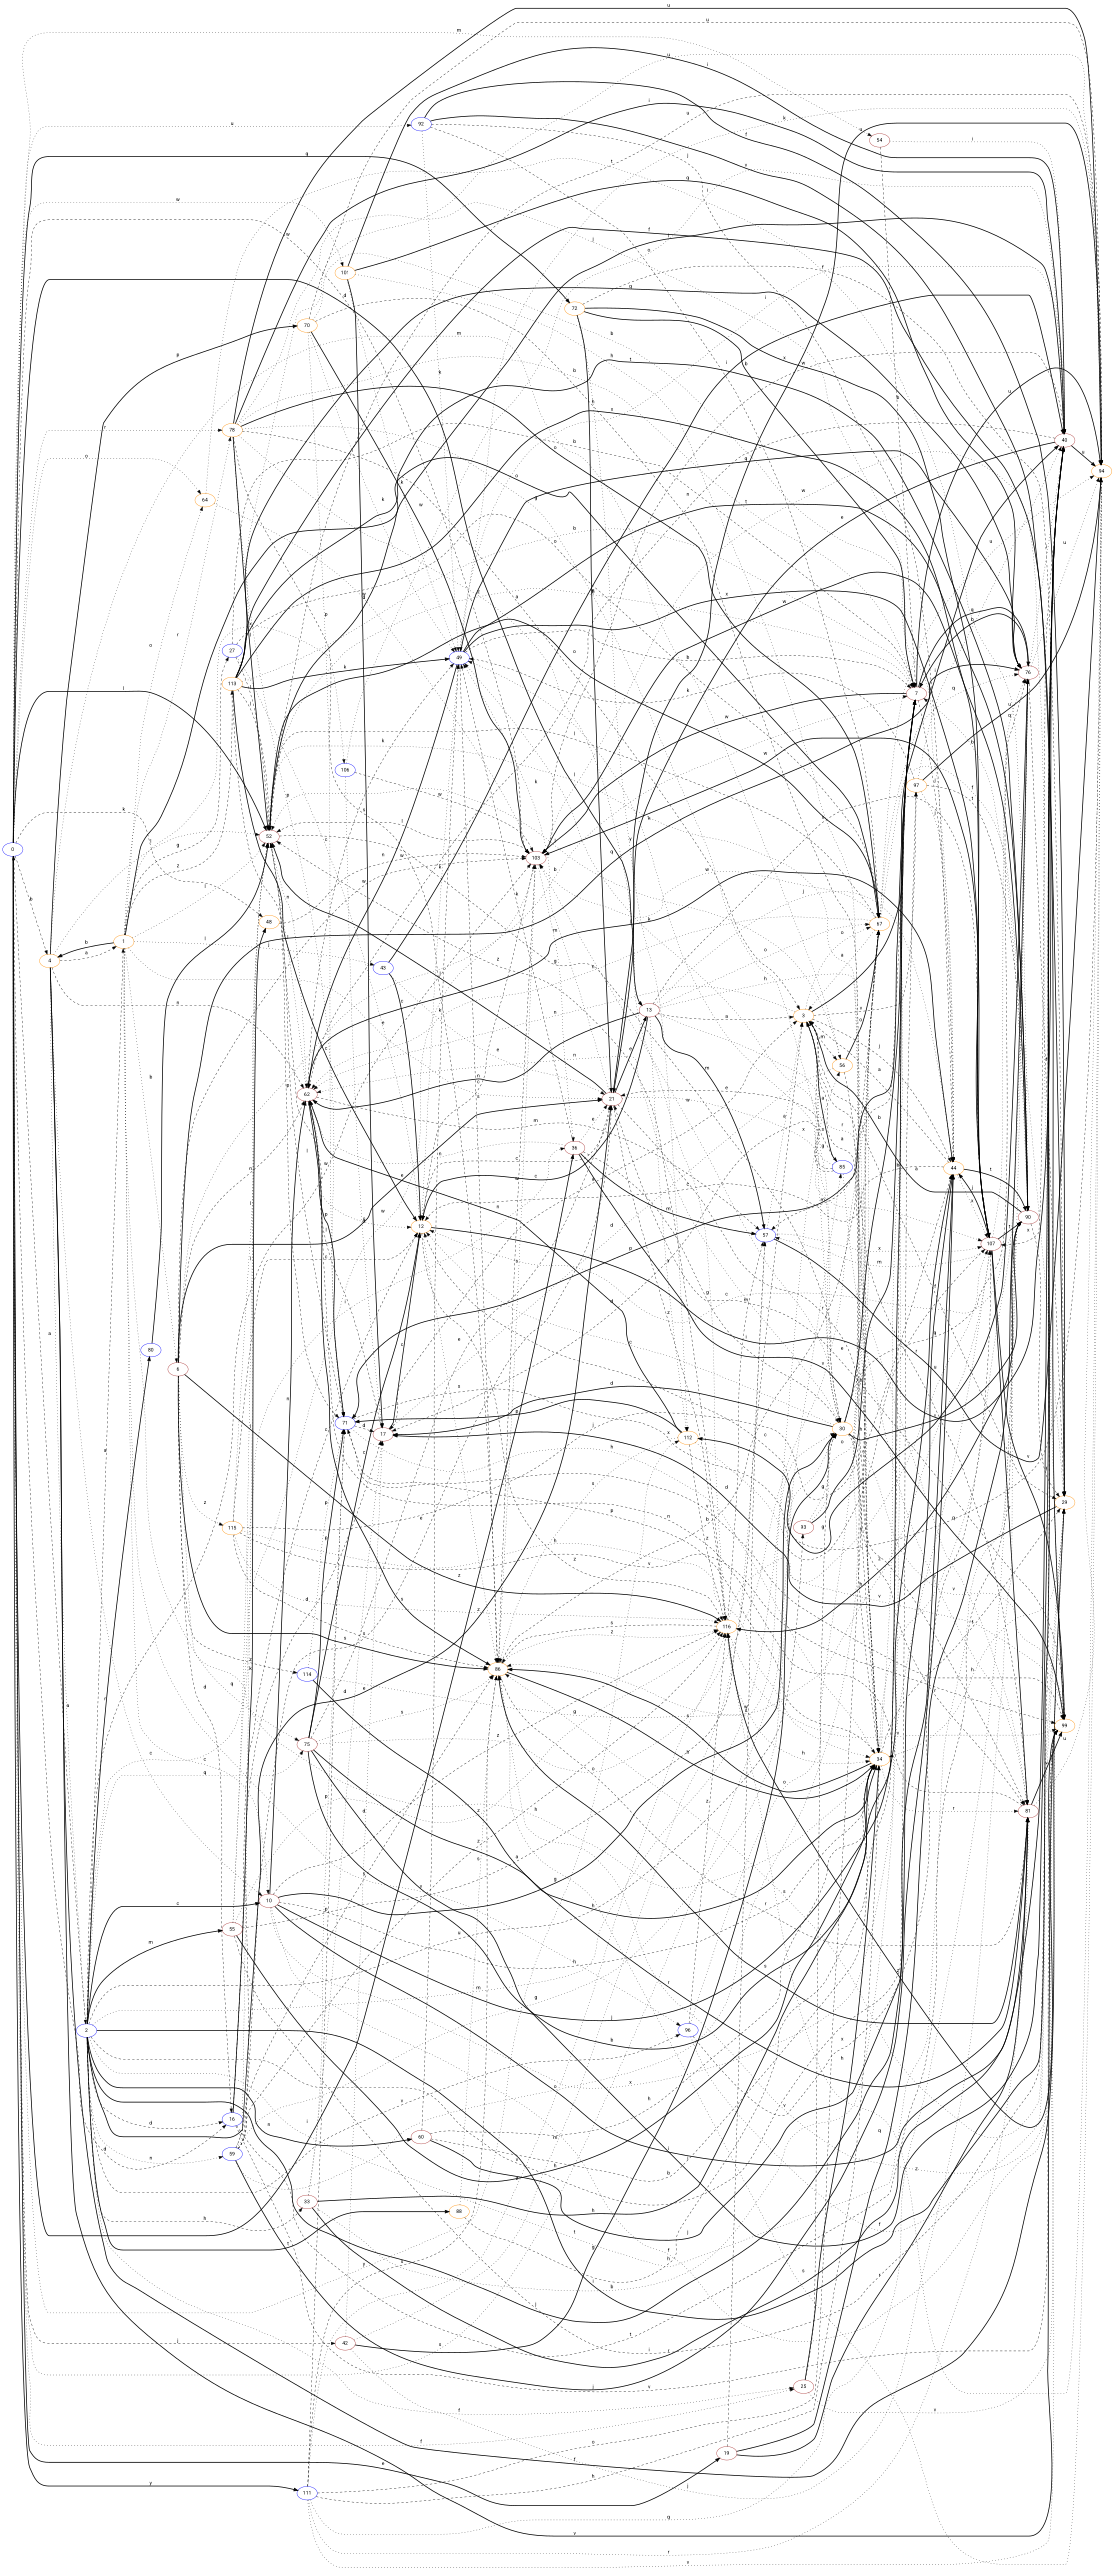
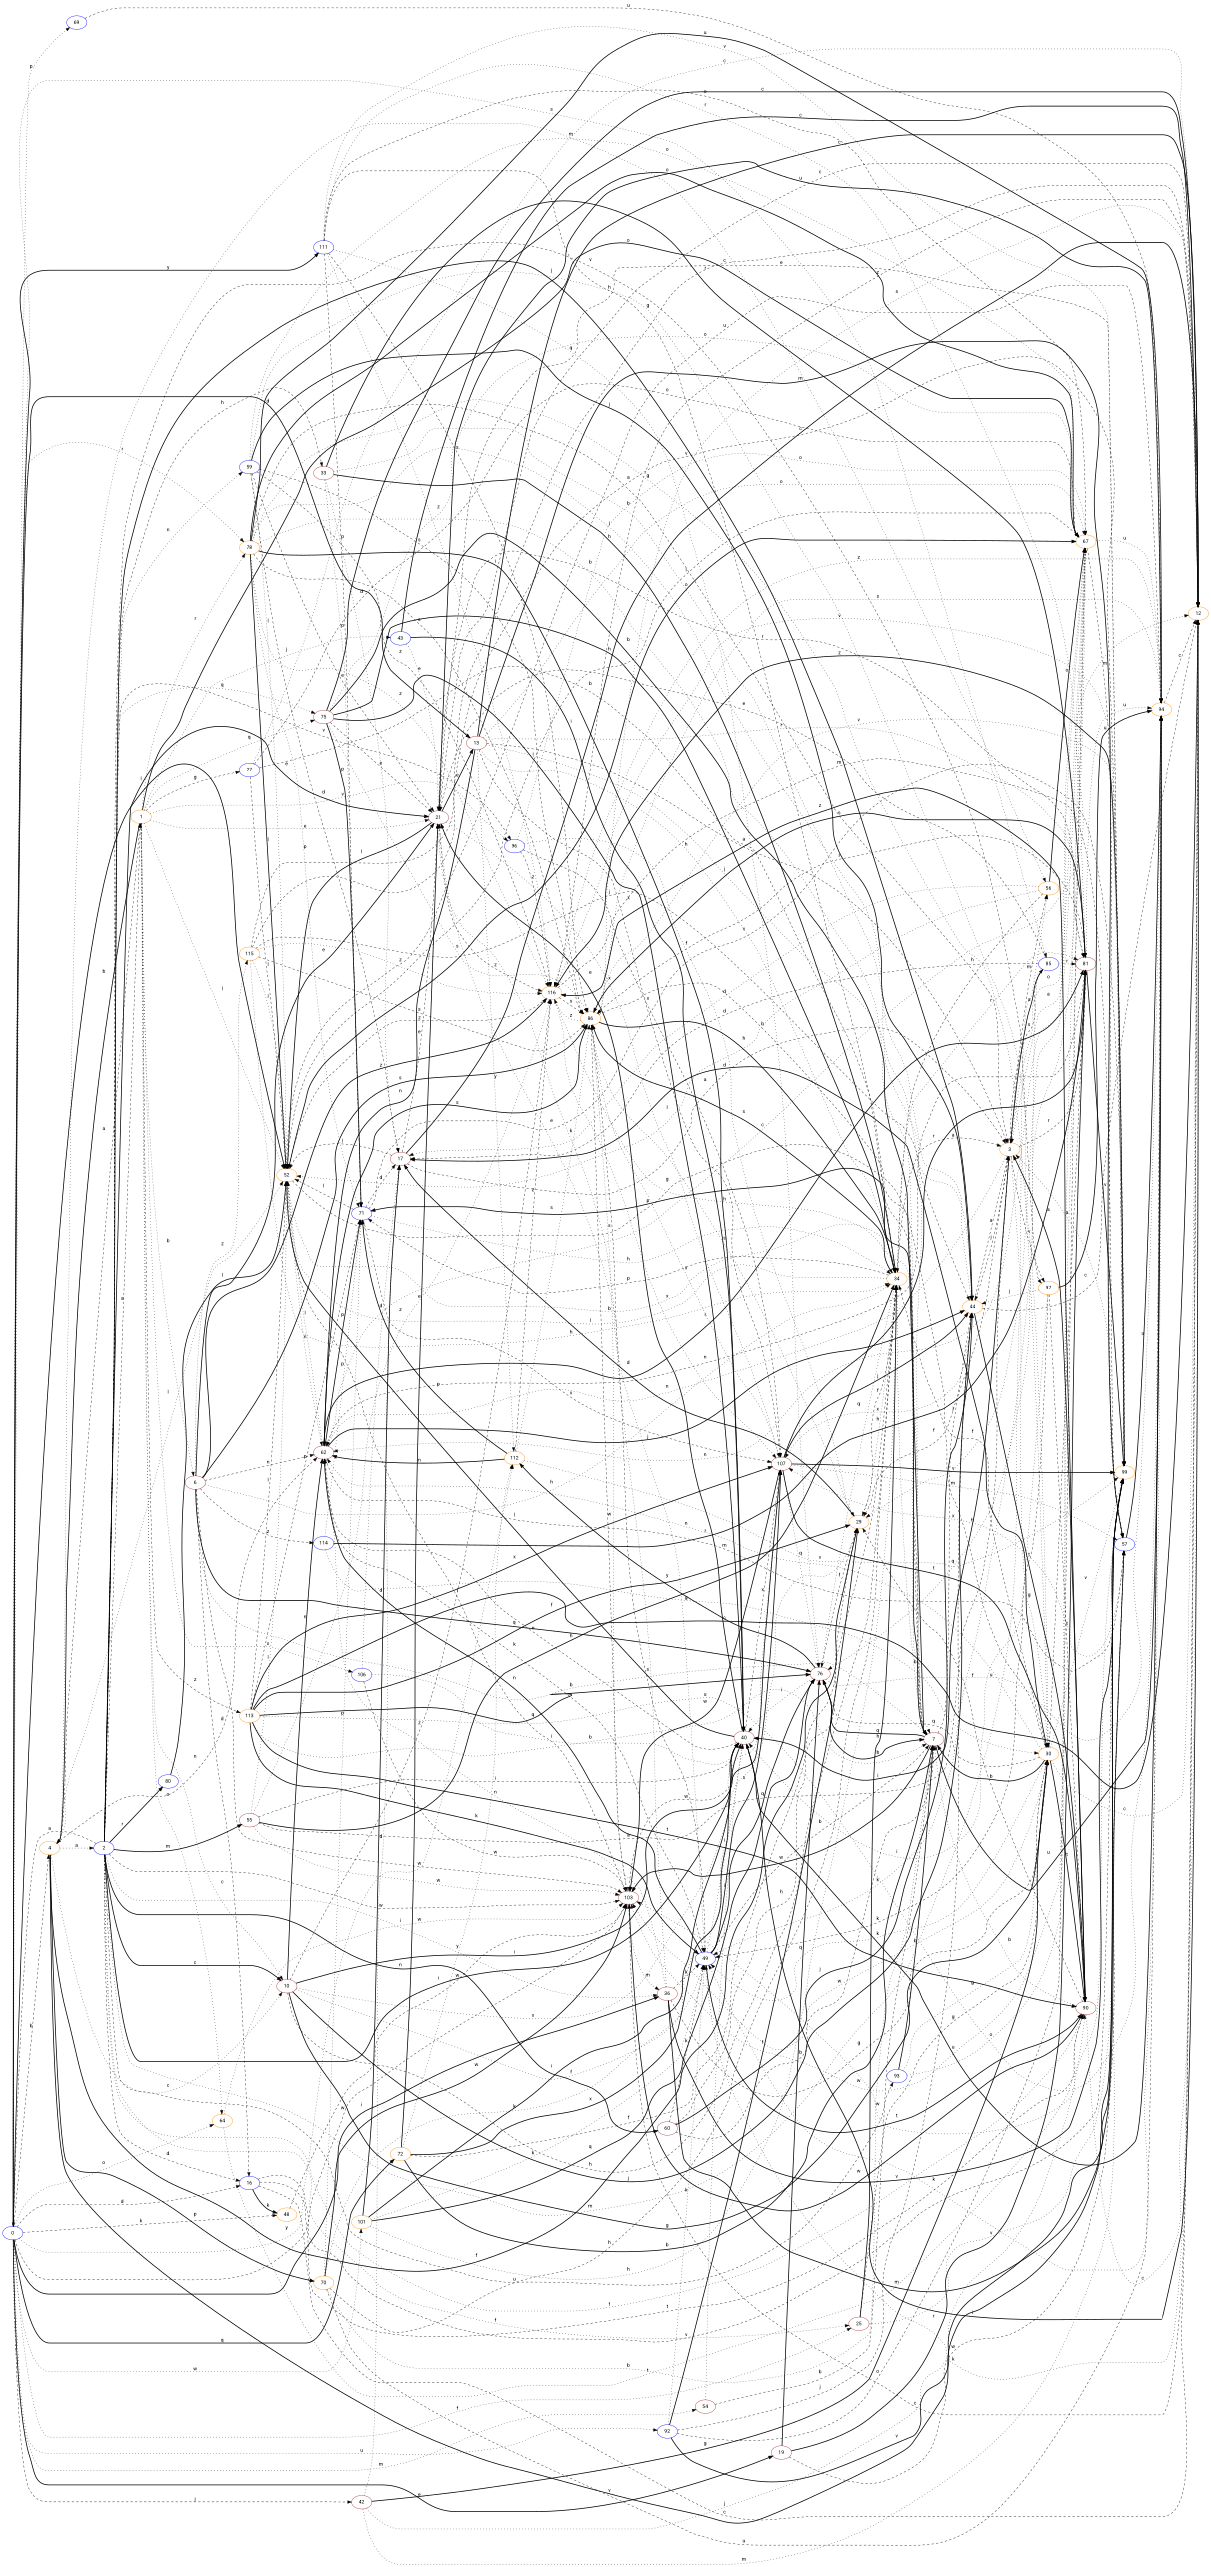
node "69": added
node "52": color brown -> darkorange
edge "17" -> "21": added, label "e"
edge "62" -> "81": added, label "r"
node "93": color brown -> blue
node "88": removed
